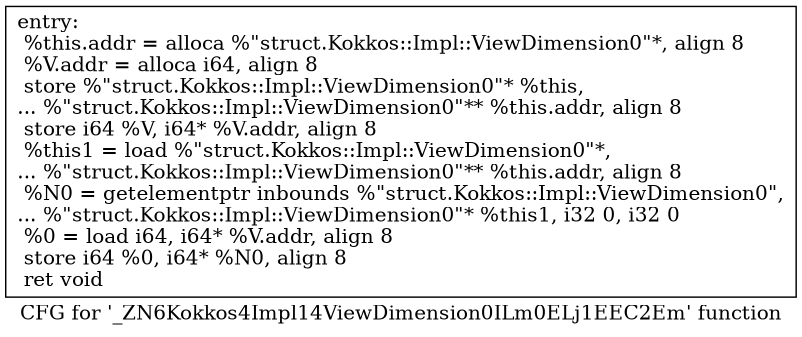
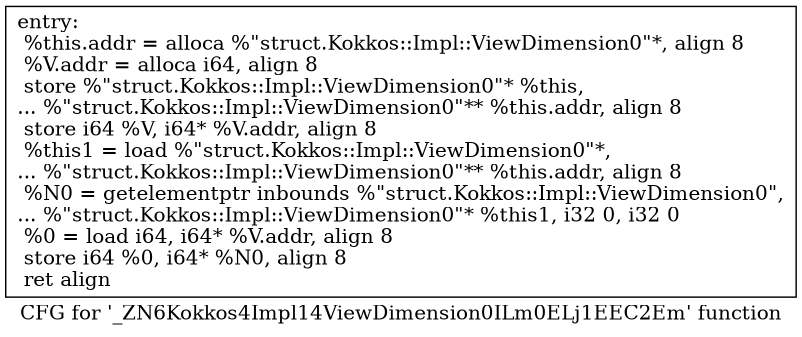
node "entry:": text "ret void" -> "ret align"
